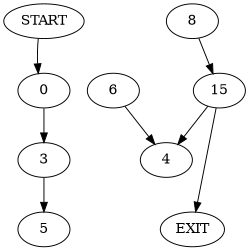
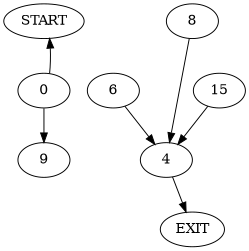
edge "START" -> "0": reversed
edge "8" -> "15": now "8" -> "4"
edge "15" -> "EXIT": now "4" -> "EXIT"
node "3": label "3" -> "9"
node "5": removed
